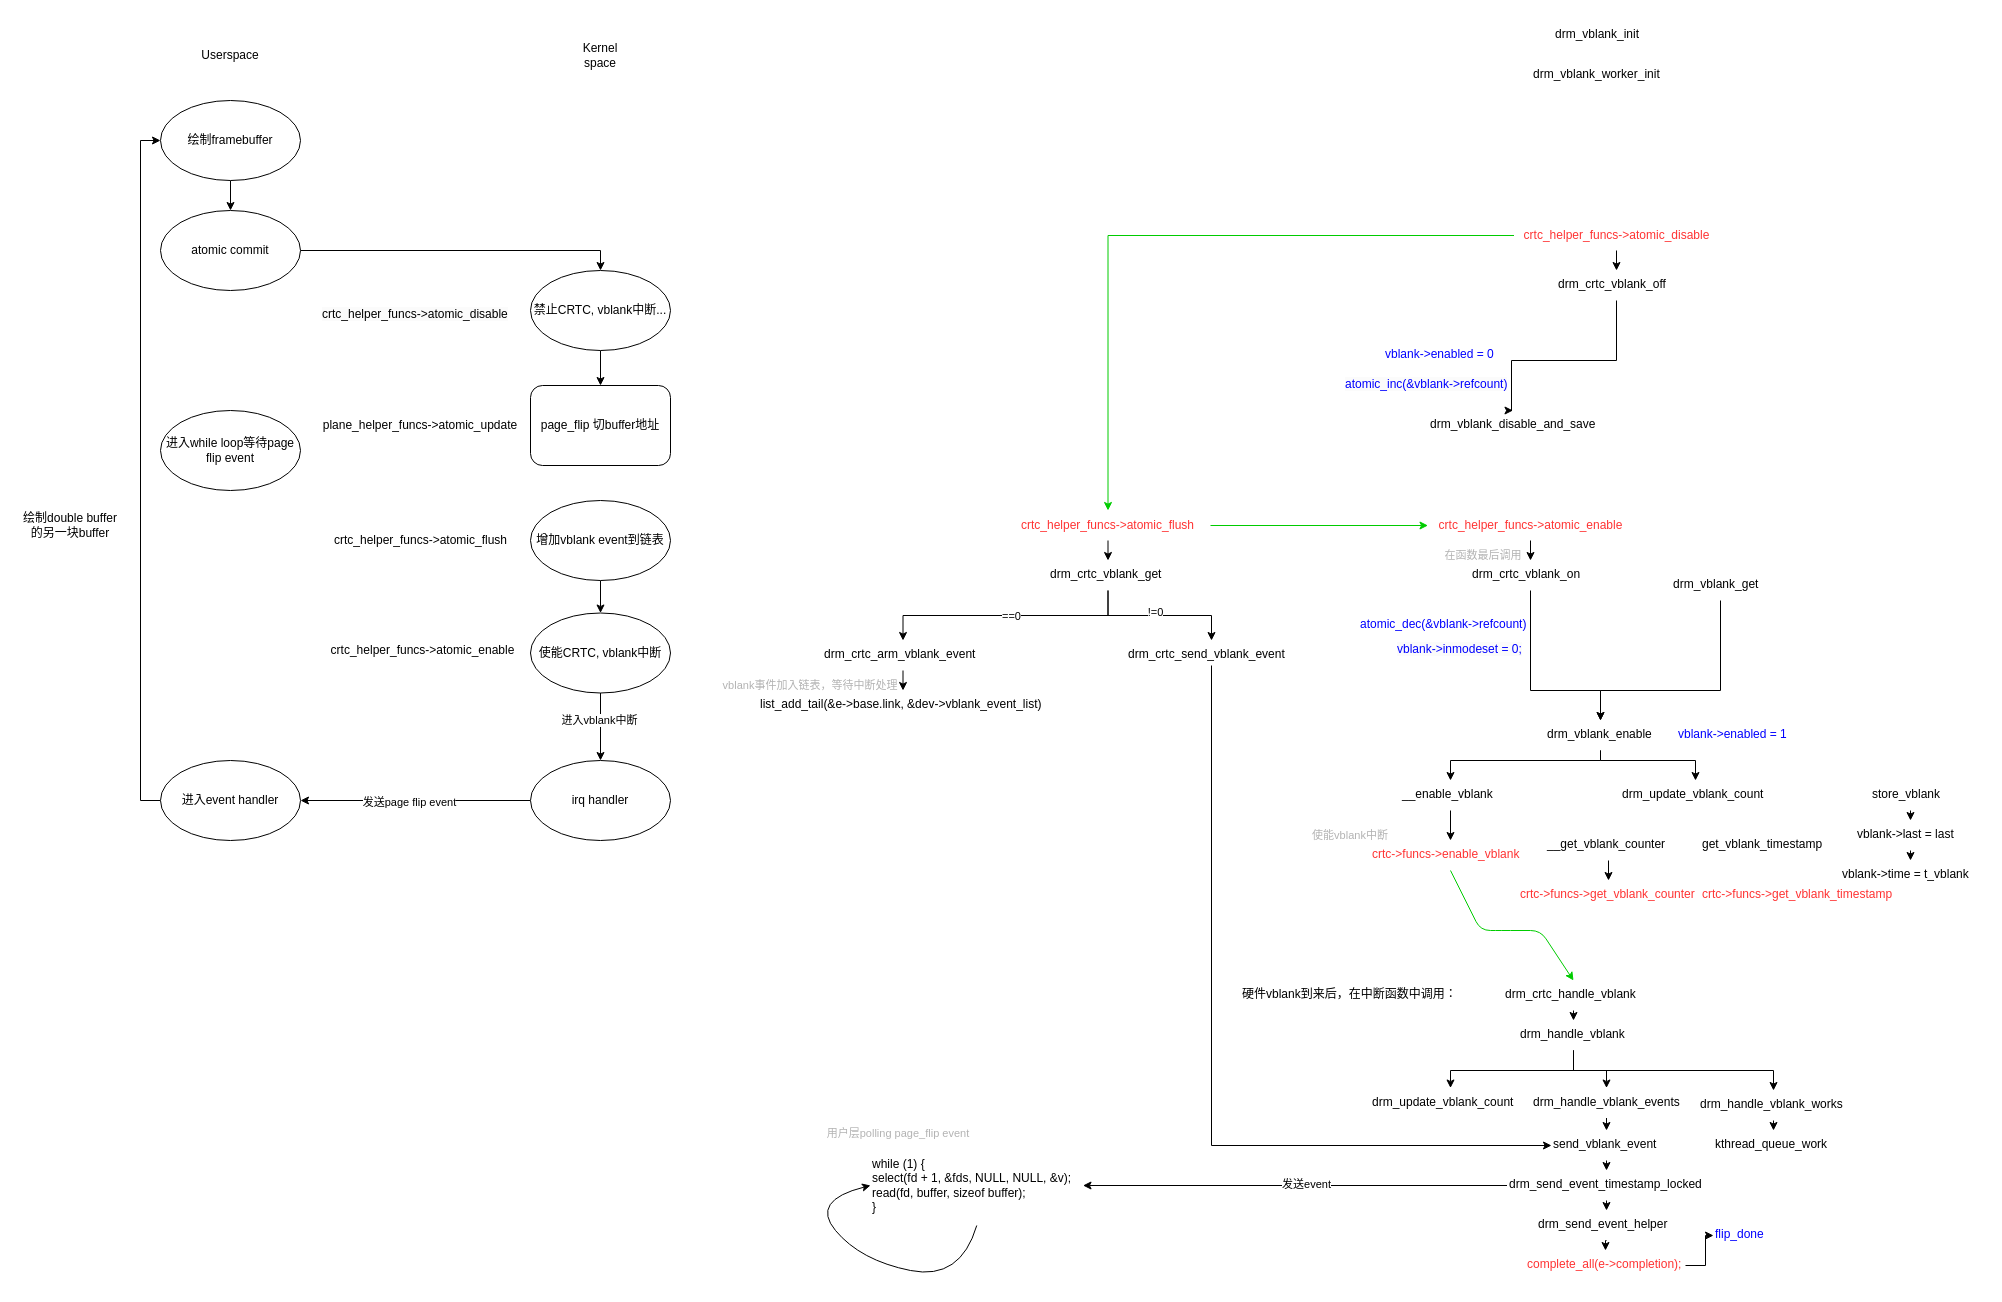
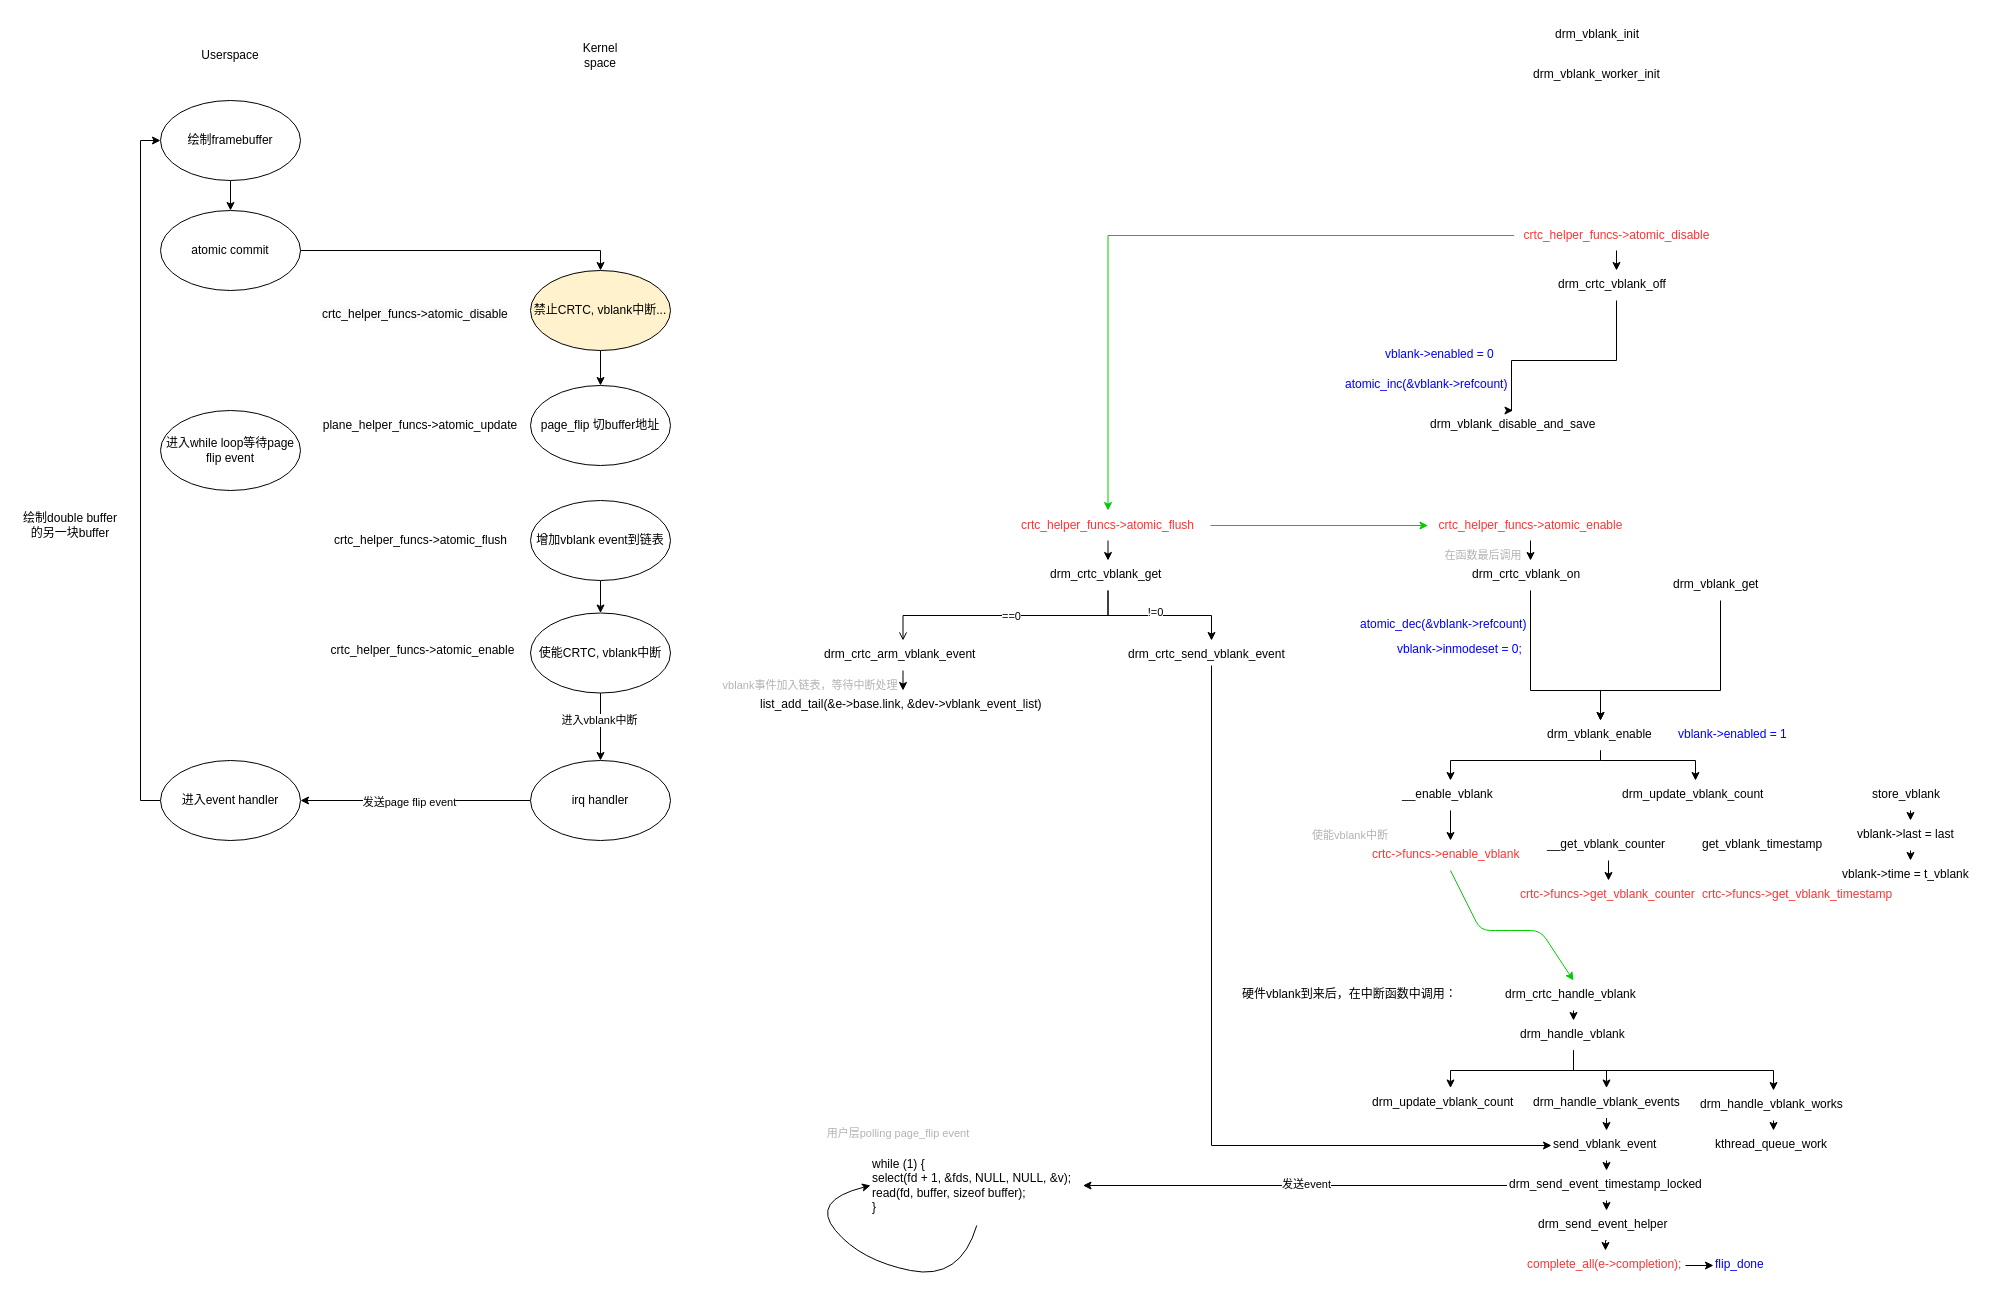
node "禁止CRTC, vblank中断...": fillcolor #ffffff -> #fff2cc
node "page_flip 切buffer地址": shape rounded rectangle -> ellipse
edge "drm_crtc_vblank_get" -> "drm_crtc_arm_vblank_event": arrowhead classic -> open
node "flip_done": moved (1741, 1236) -> (1741, 1266)
